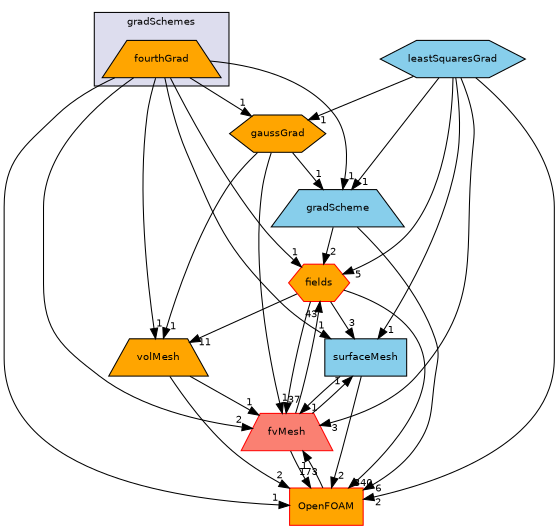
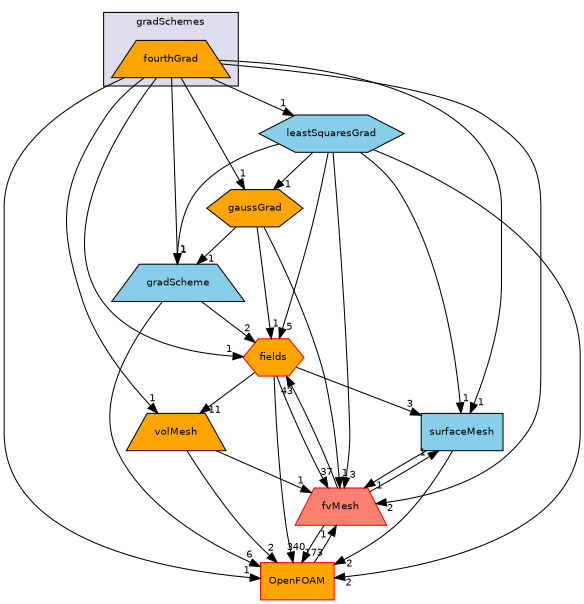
edge "fourthGrad" -> "leastSquaresGrad": added
edge "gaussGrad" -> "volMesh": now "gaussGrad" -> "fields"
